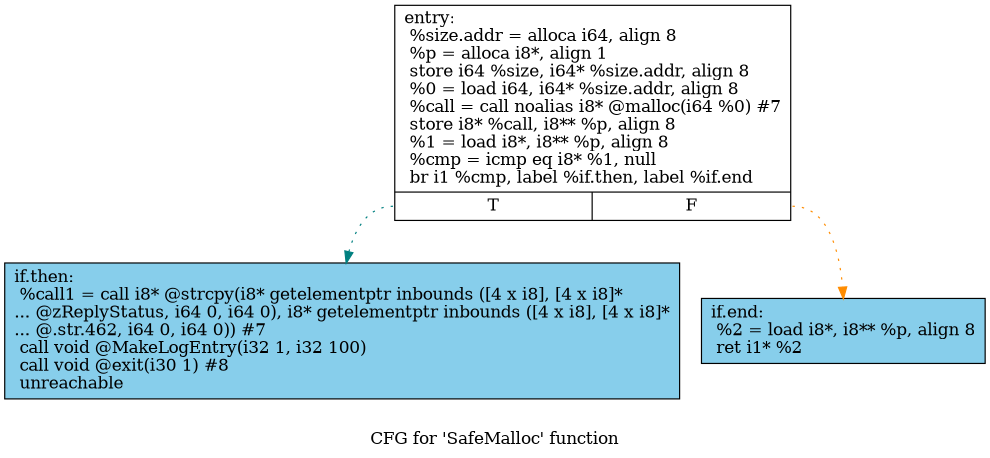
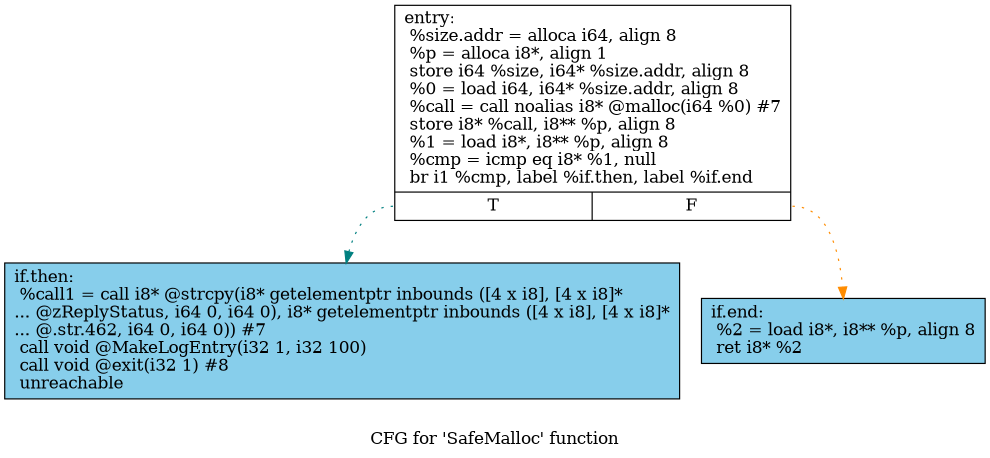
node "if.end:": text "ret i1* %2" -> "ret i8* %2"
node "if.then:": text "call void @exit(i30 1) #8" -> "call void @exit(i32 1) #8"
